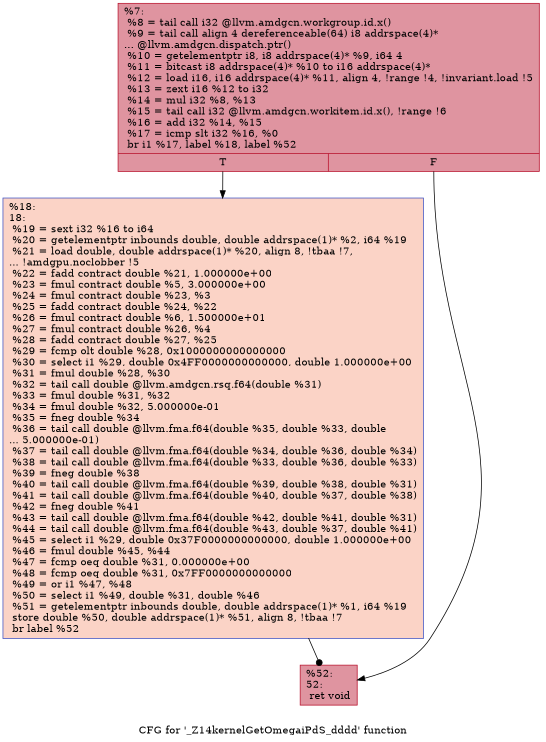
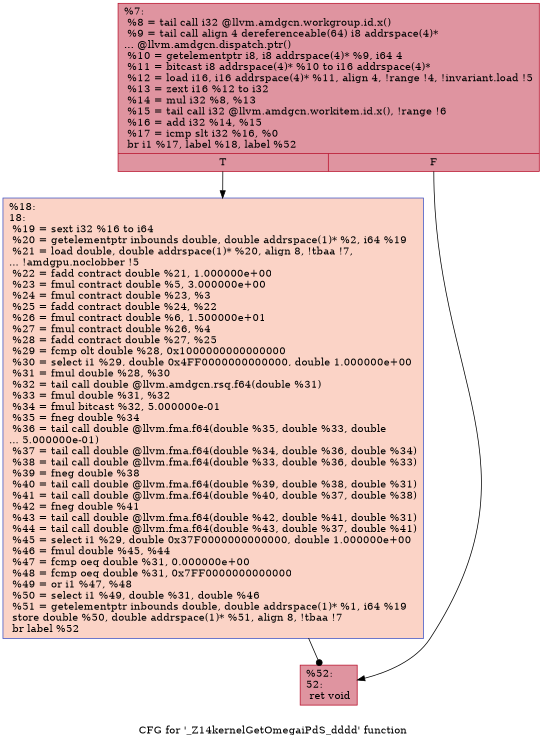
node "%18:": text "%34 = fmul double %32, 5.000000e-01" -> "%34 = fmul bitcast %32, 5.000000e-01"
